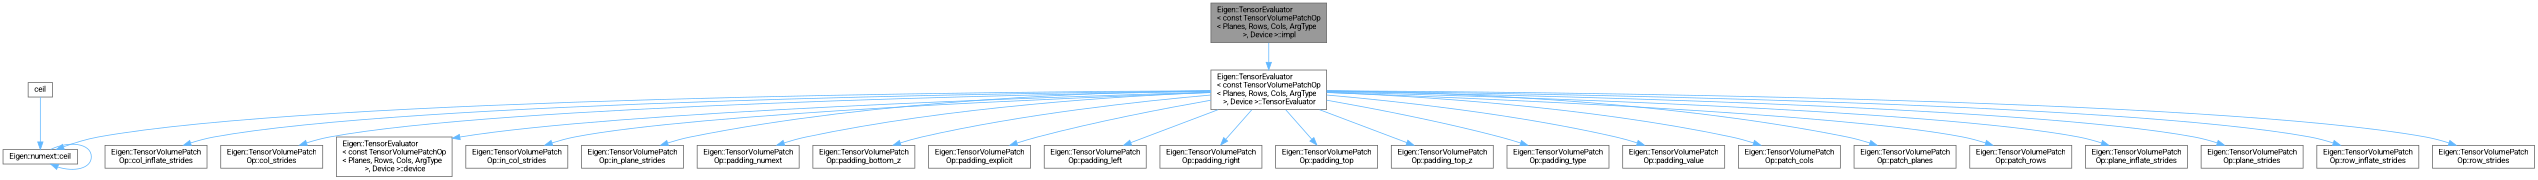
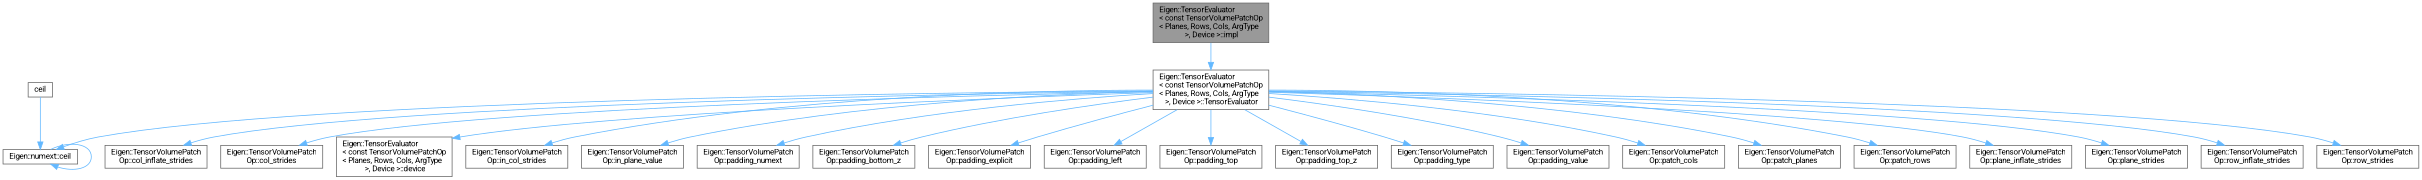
node "Eigen::TensorVolumePatch Op::in_plane_strides": label "Eigen::TensorVolumePatch Op::in_plane_strides" -> "Eigen::TensorVolumePatch Op::in_plane_value"
node "Eigen::TensorVolumePatch Op::padding_right": removed
